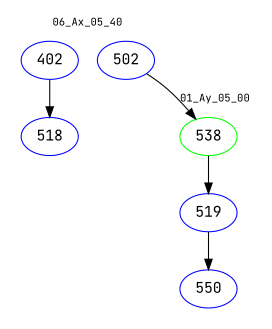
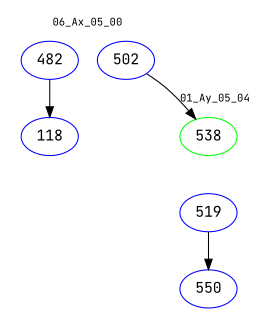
cluster "06_Ax_05_40": label "06_Ax_05_40" -> "06_Ax_05_00"
node "402": label "402" -> "482"
cluster "01_Ay_05_00": label "01_Ay_05_00" -> "01_Ay_05_04"
node "518": label "518" -> "118"
edge "538" -> "519": removed
